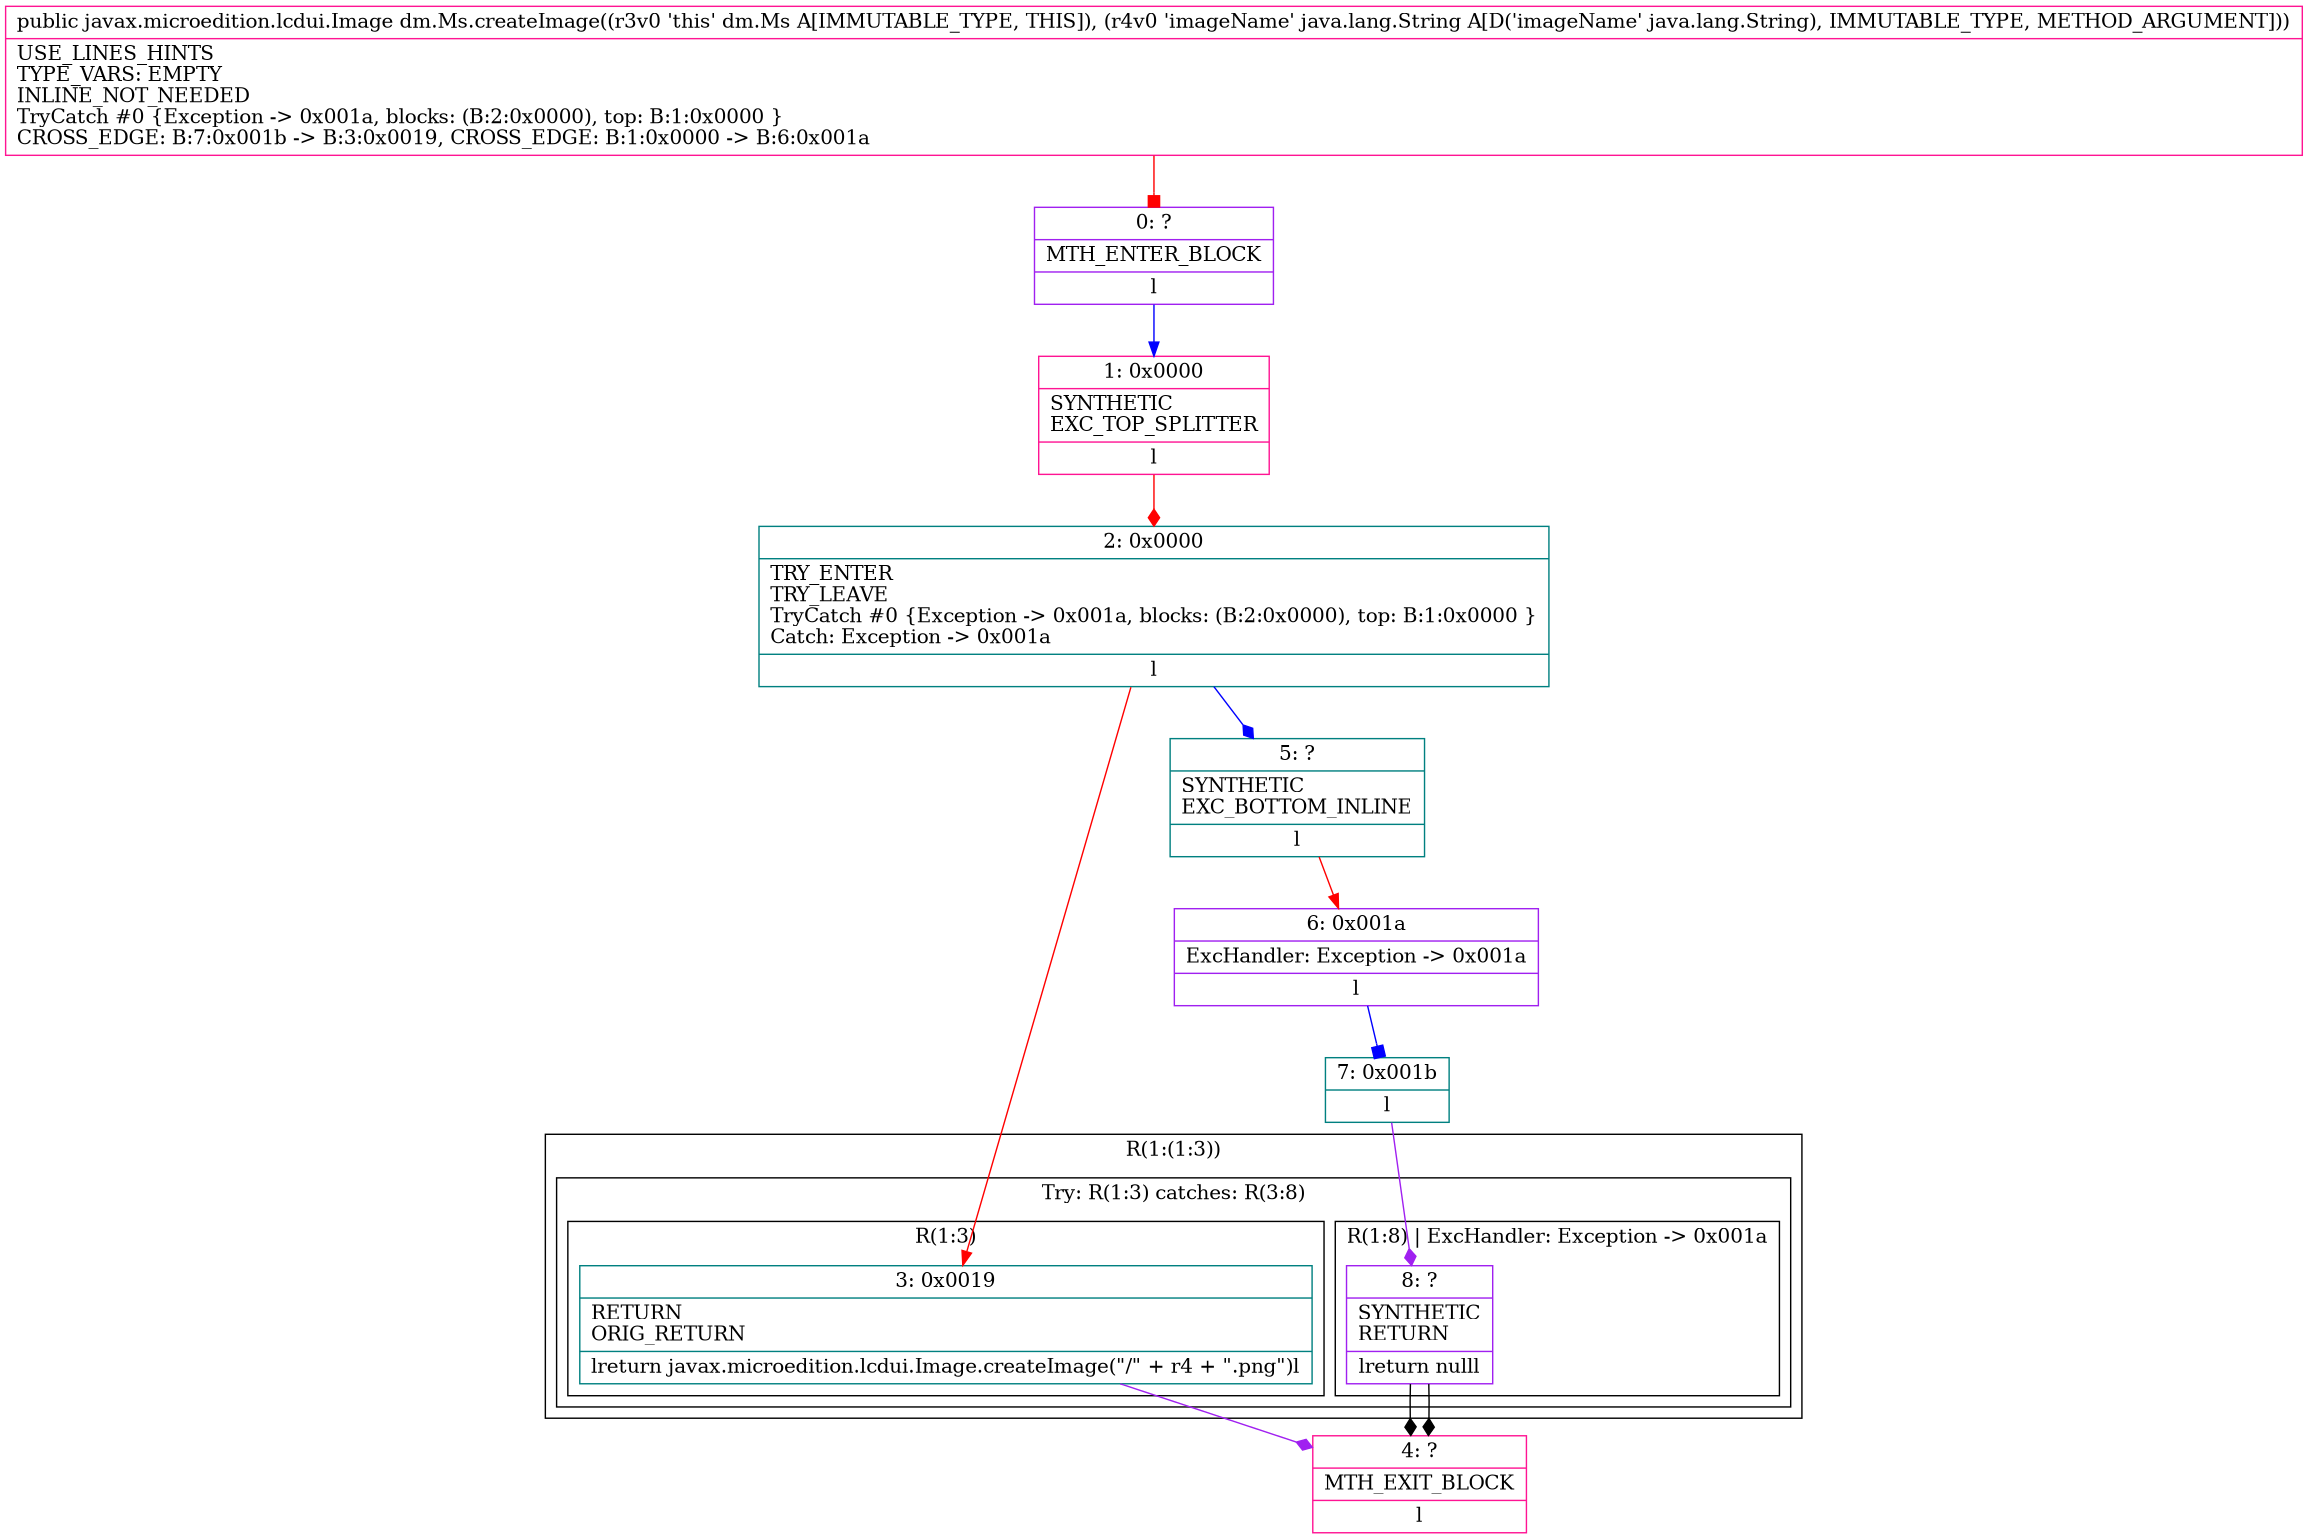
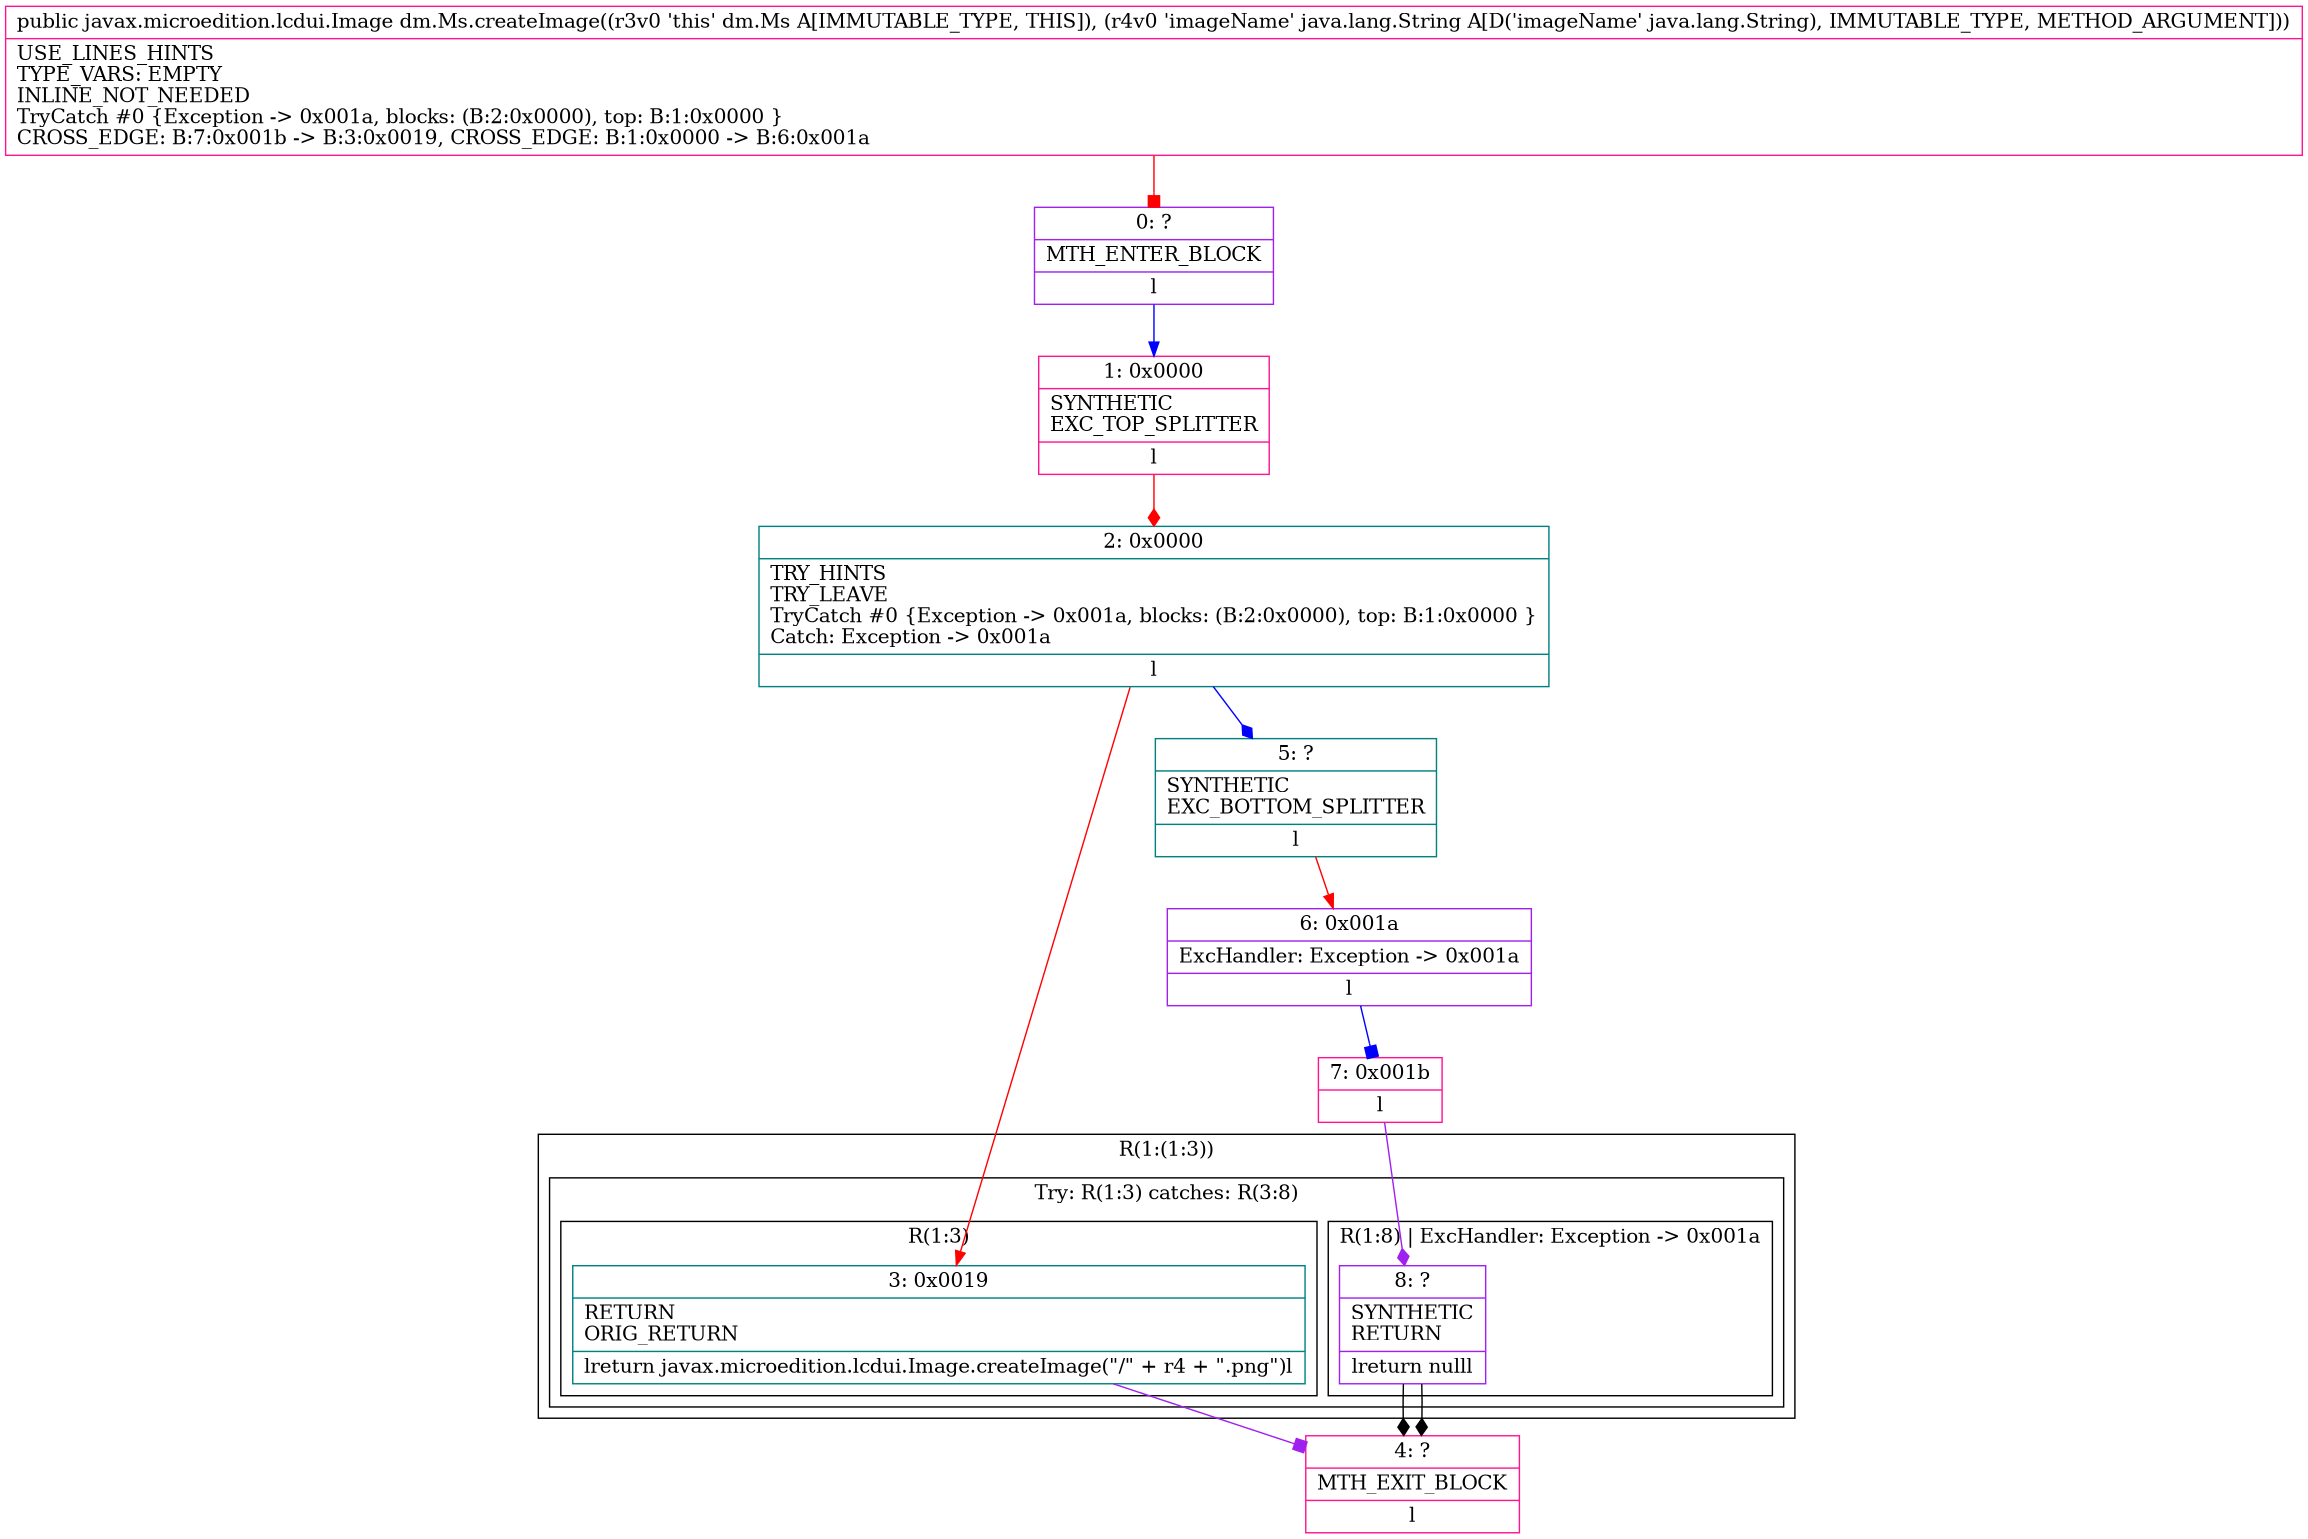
node "2: 0x0000": text "TRY_ENTER" -> "TRY_HINTS"
node "5: ?": text "EXC_BOTTOM_INLINE" -> "EXC_BOTTOM_SPLITTER"
node "7: 0x001b": color teal -> deeppink
edge "3: 0x0019" -> "4: ?": arrowhead diamond -> box
